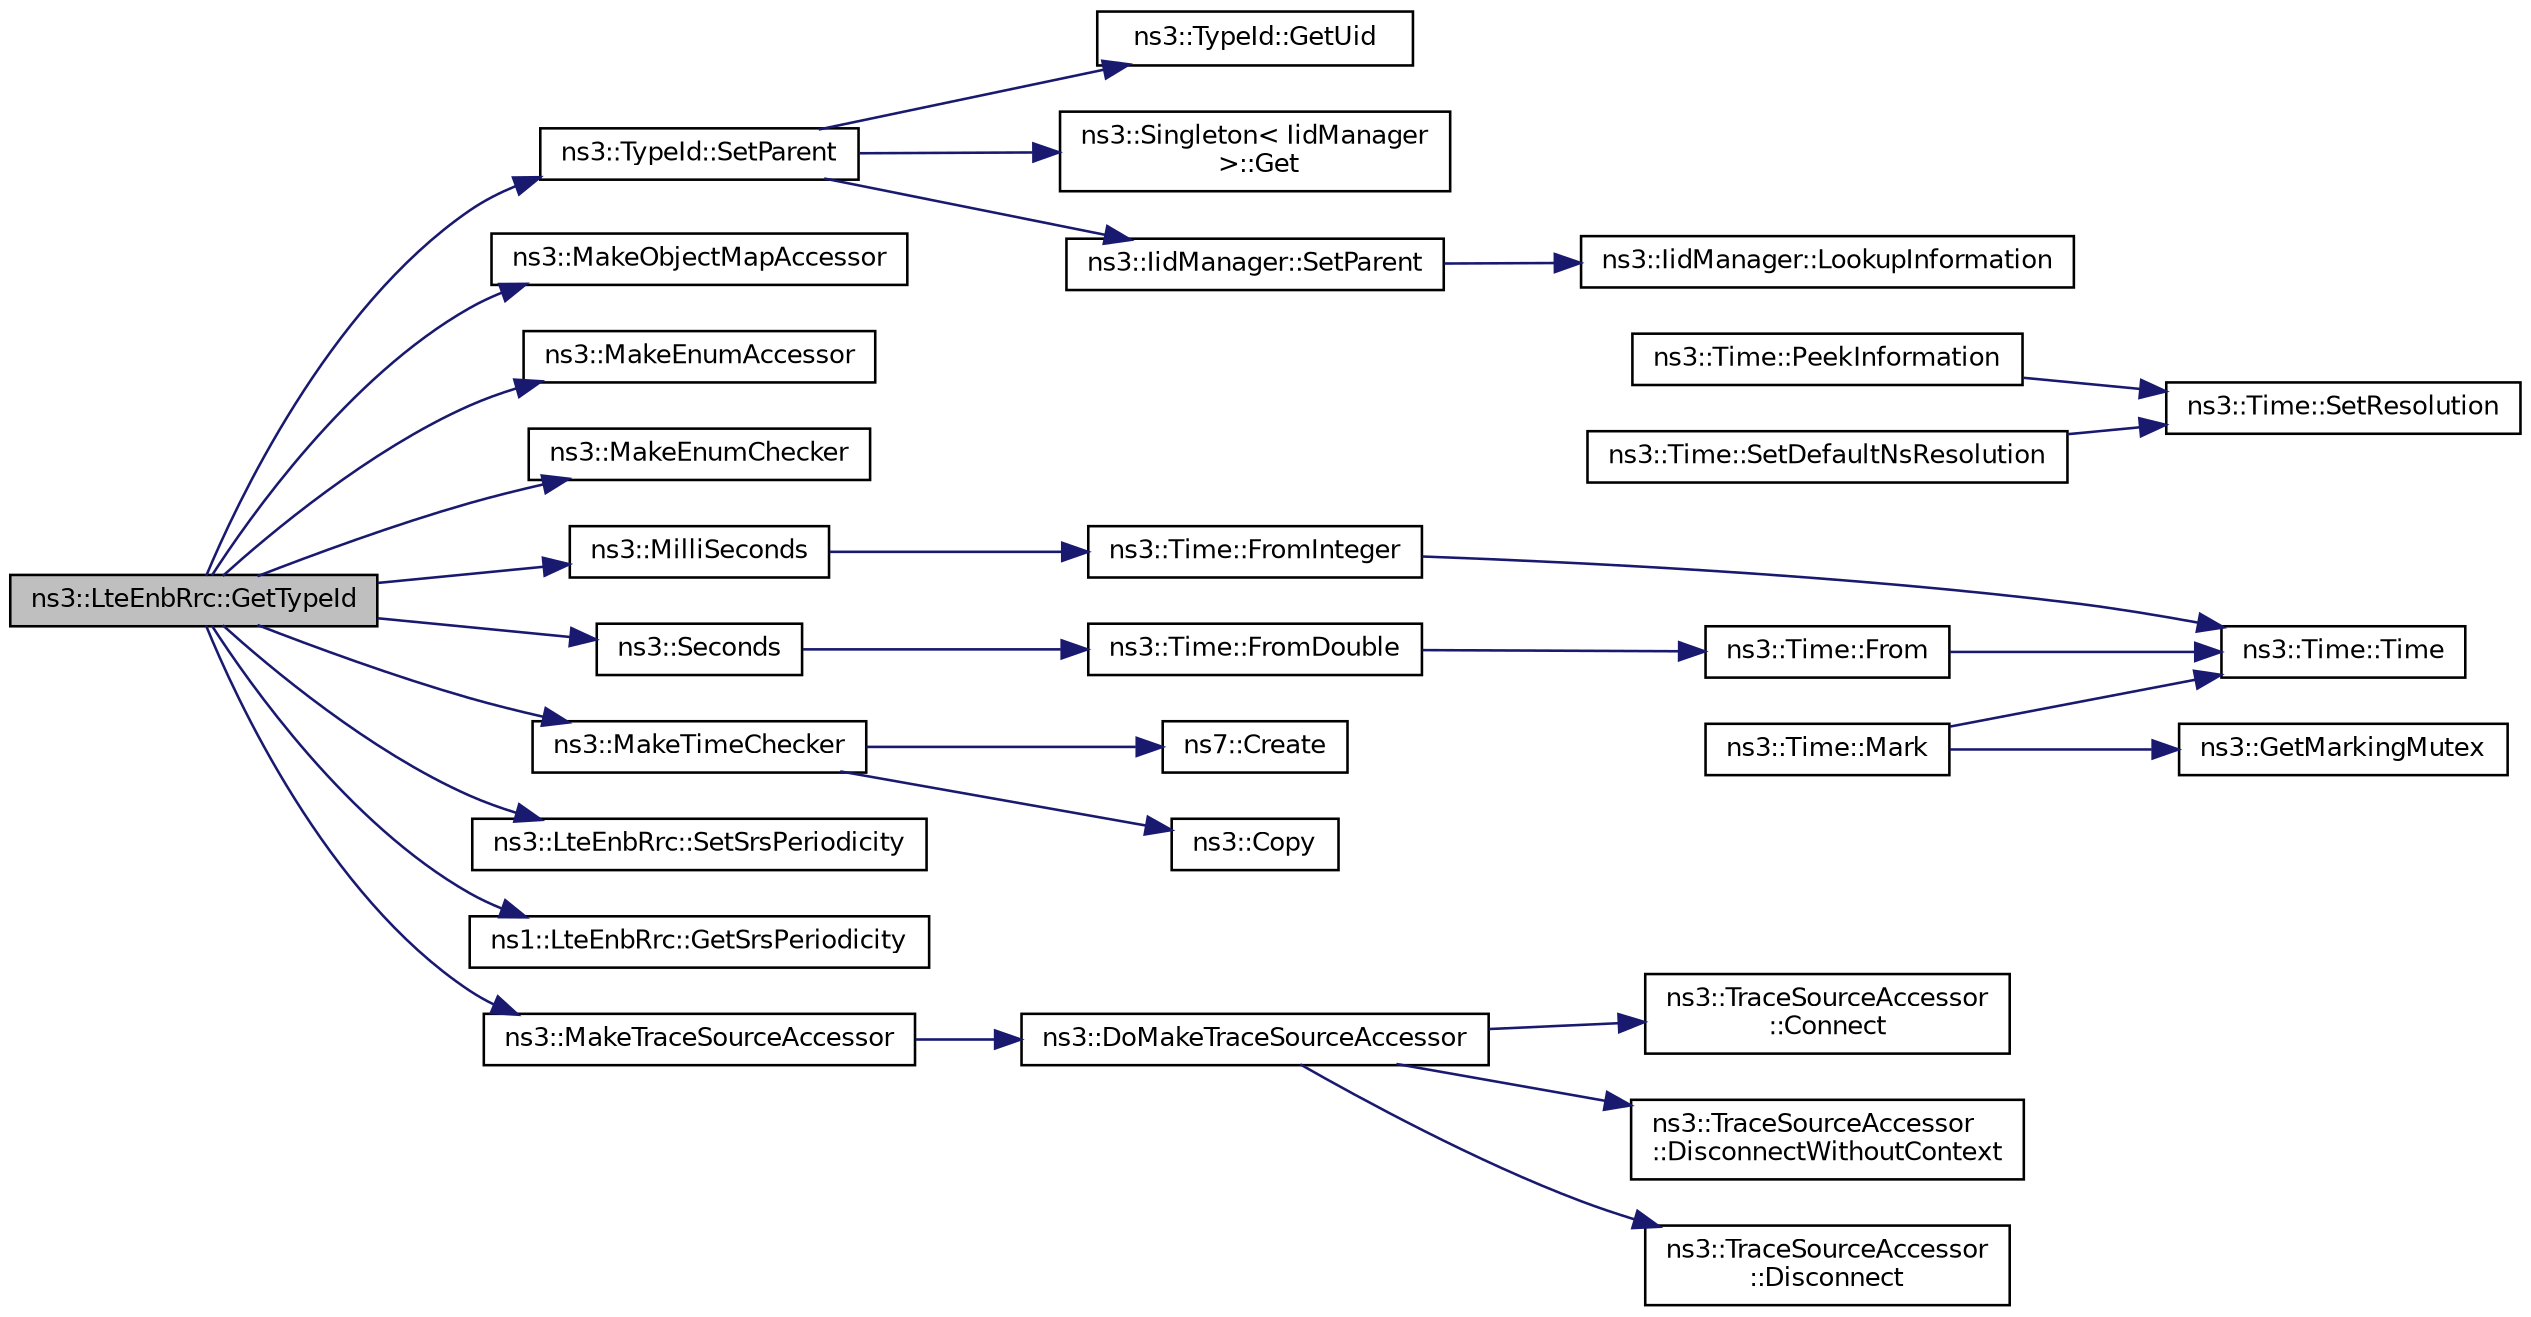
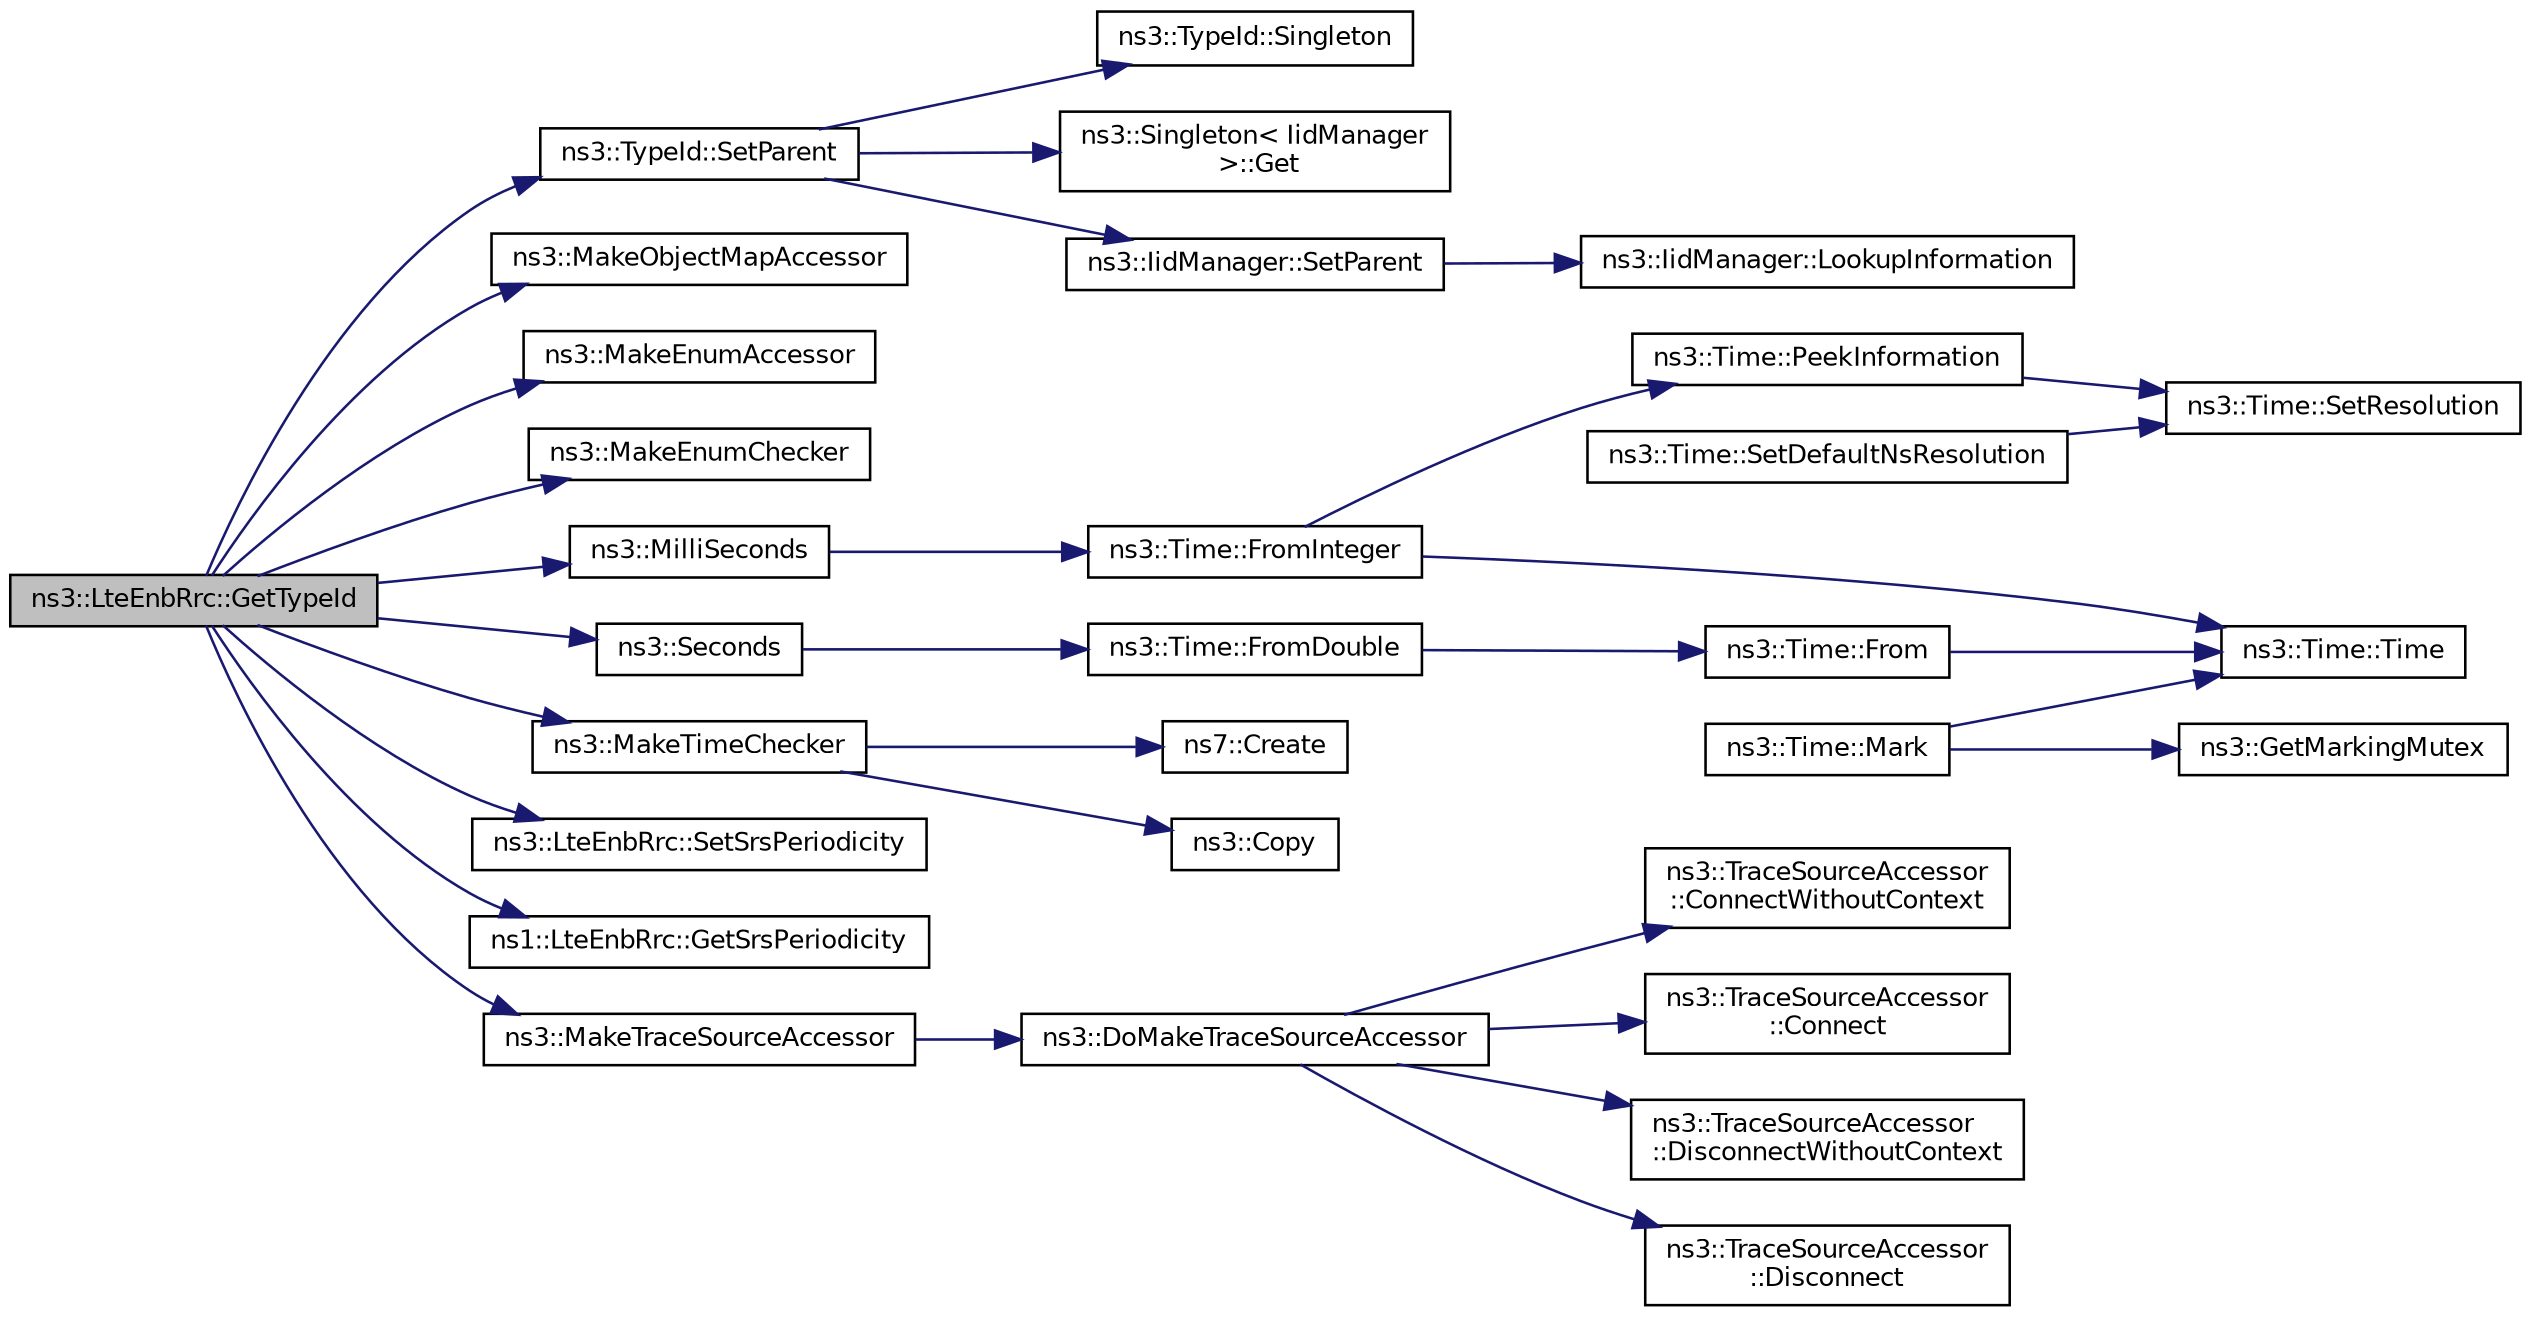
node "ns3::TypeId::GetUid": label "ns3::TypeId::GetUid" -> "ns3::TypeId::Singleton"
edge "ns3::Time::FromInteger" -> "ns3::Time::PeekInformation": added
node "ns3::TraceSourceAccessor ::ConnectWithoutContext": added
